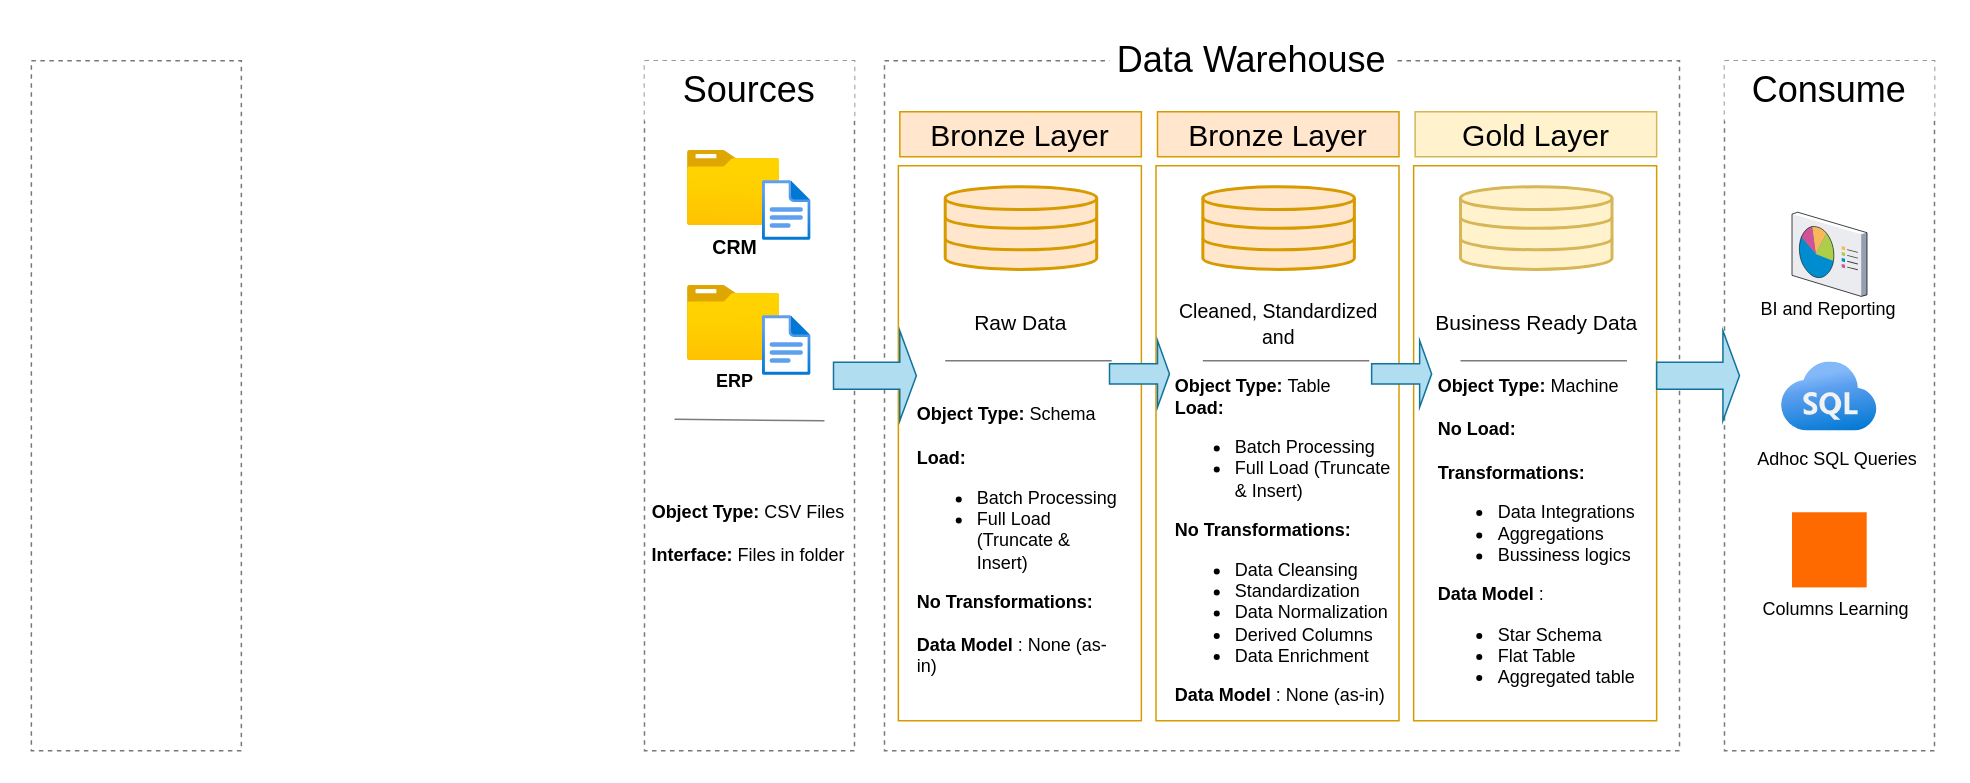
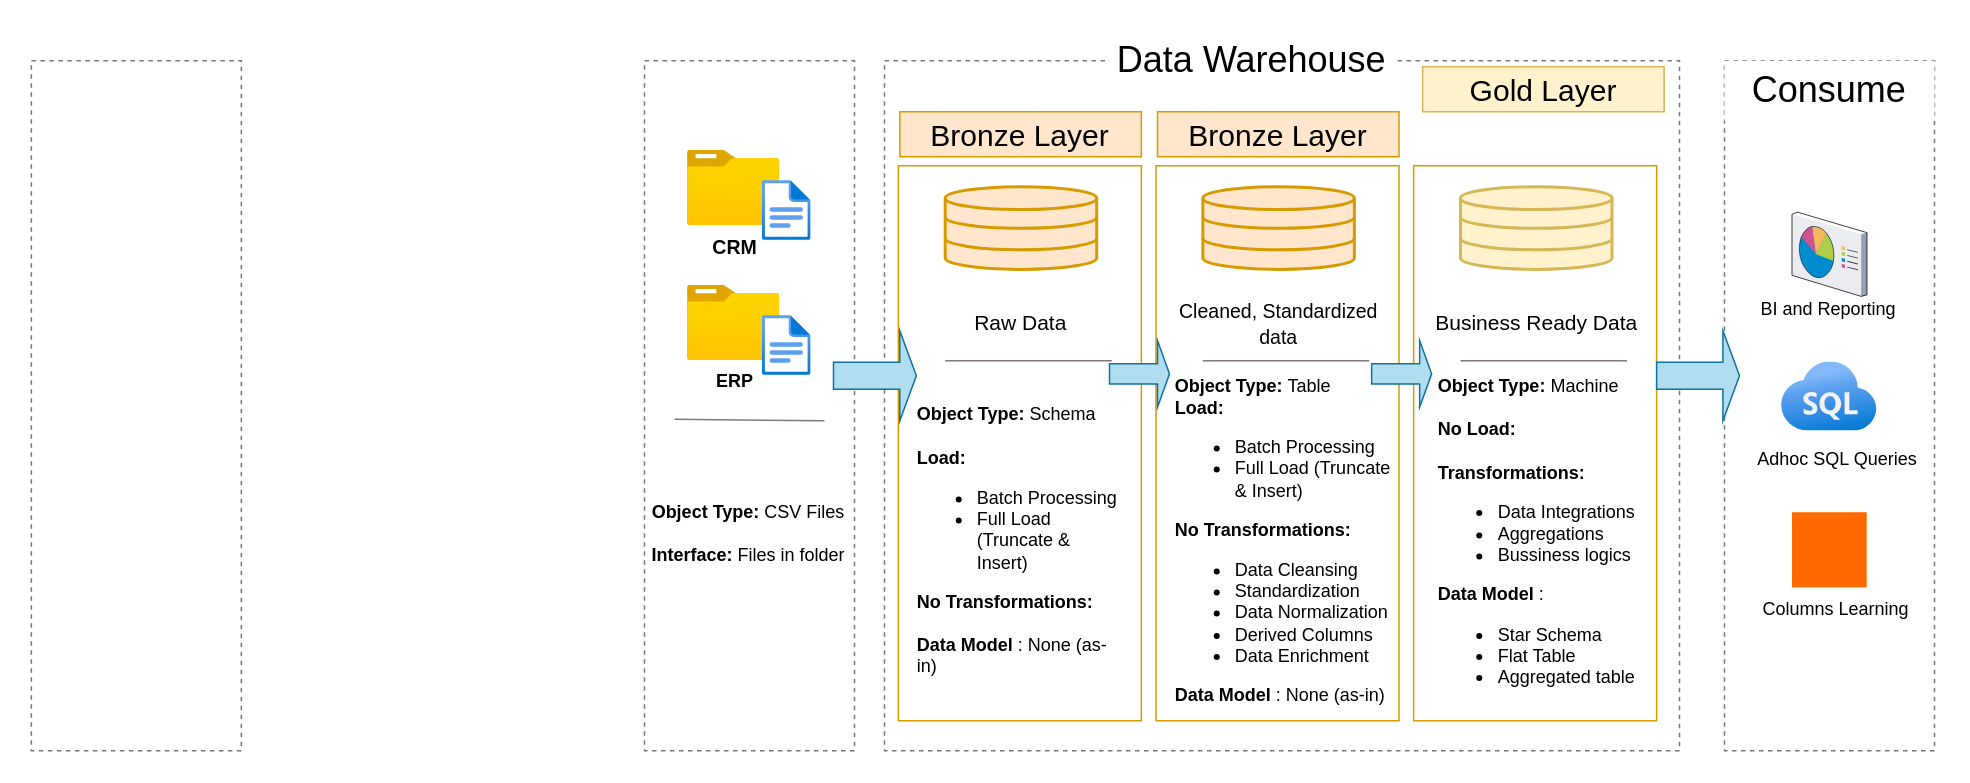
node "Sources": removed
node "Gold Layer": moved (1536, 134) -> (1543, 89)
node "Cleaned, Standardized and": label "Cleaned, Standardized and" -> "Cleaned, Standardized data"
